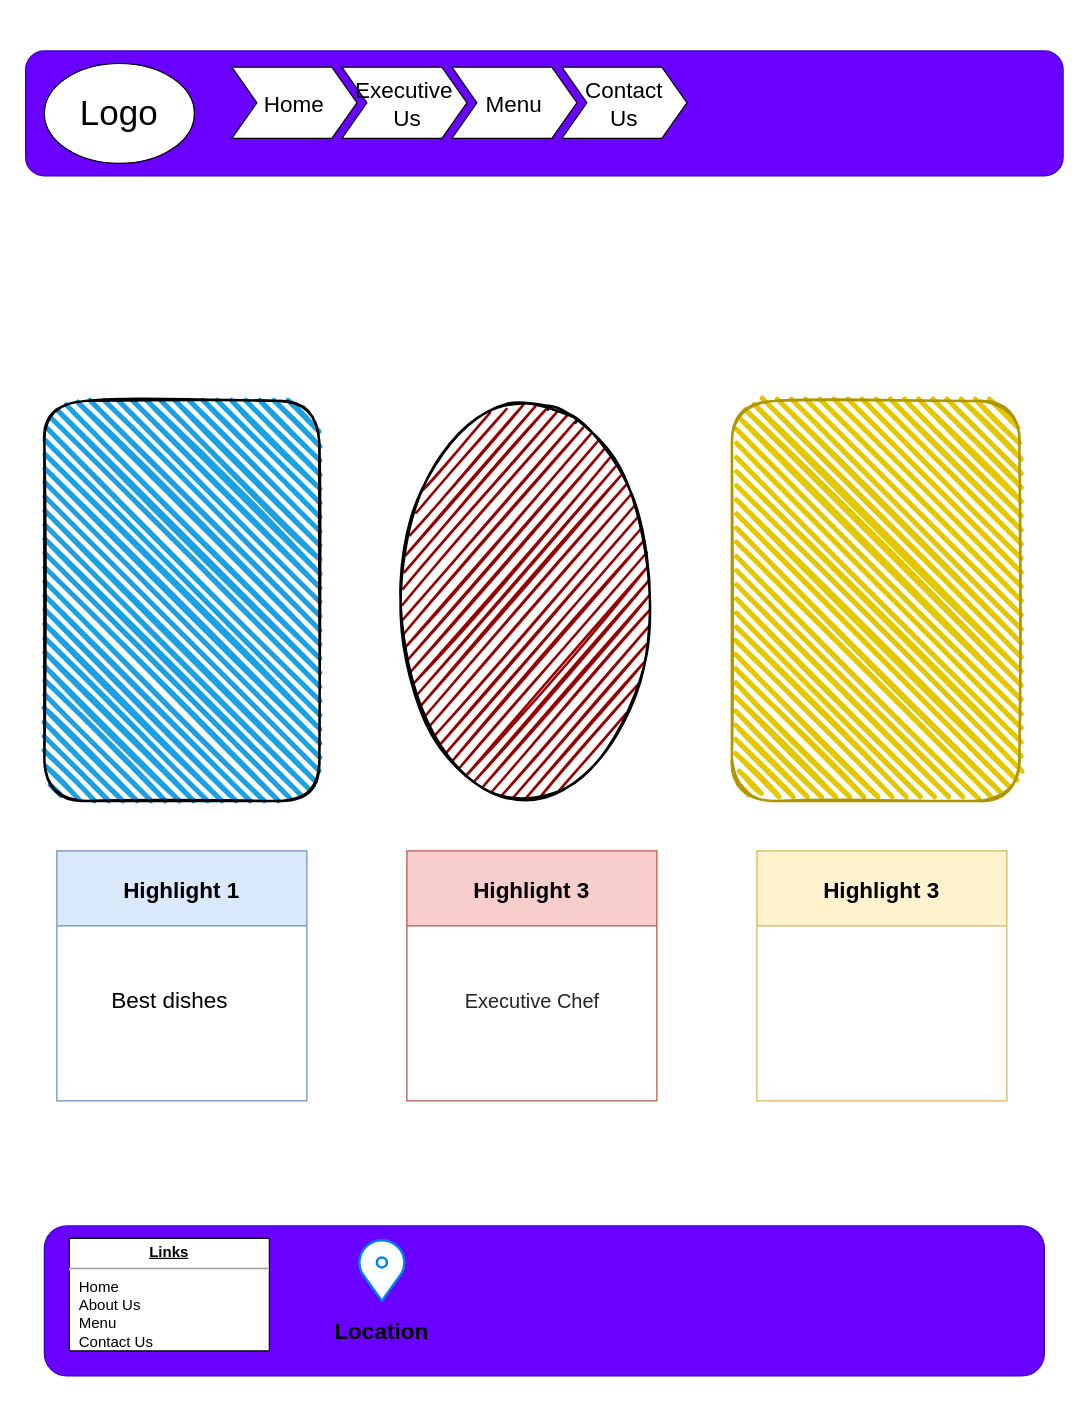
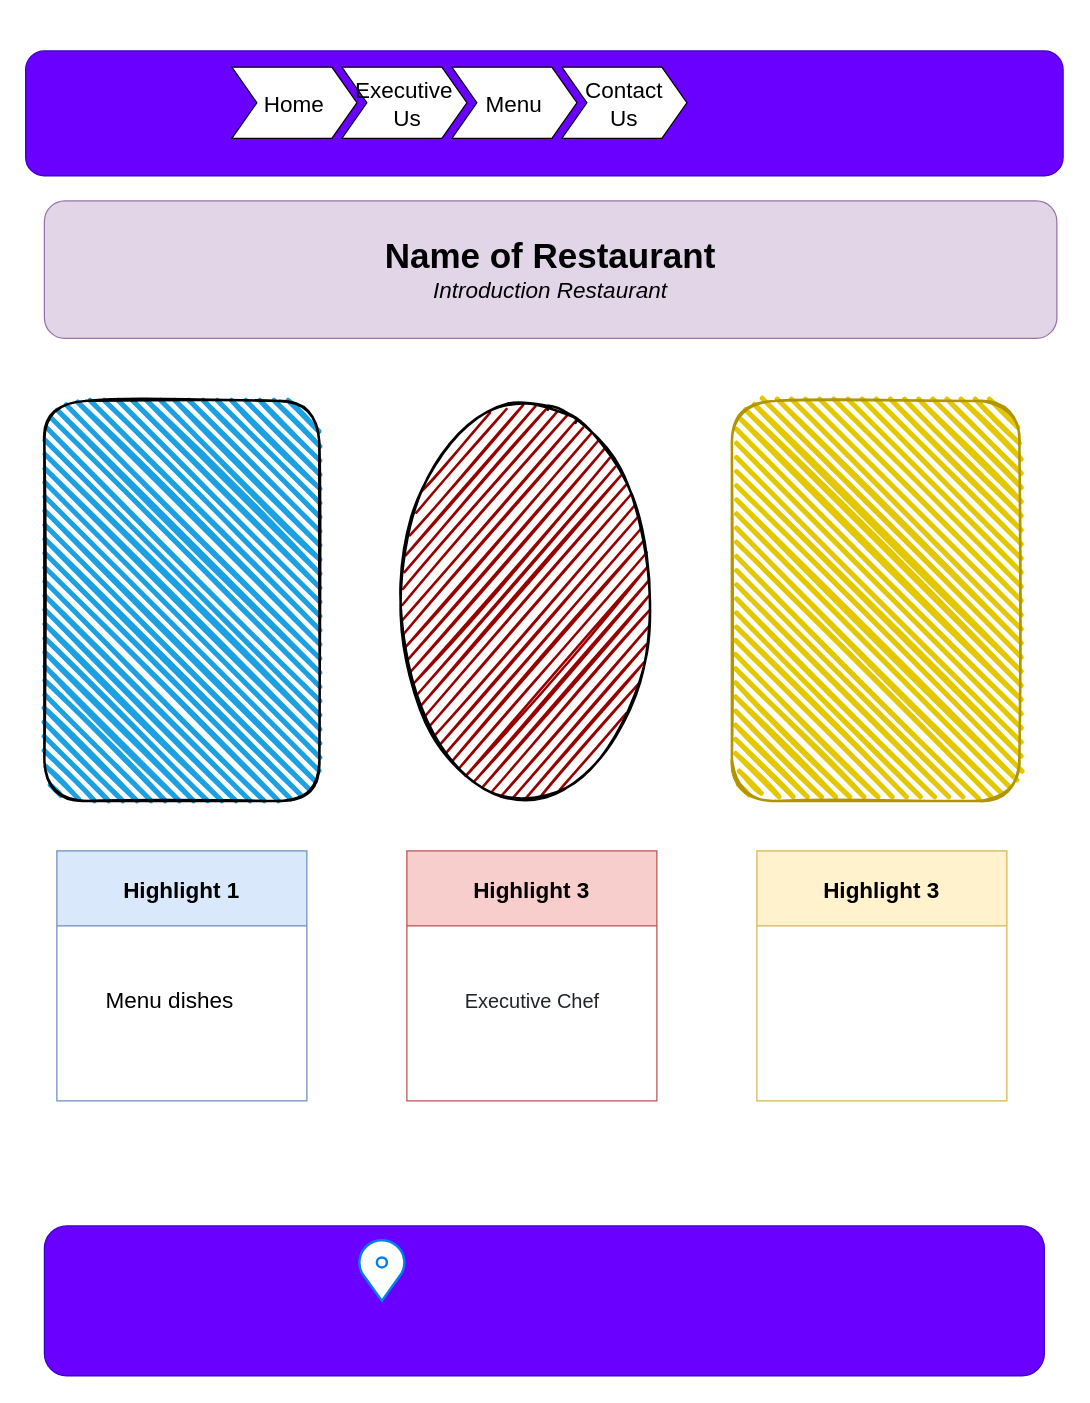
node "Logo": removed
node "Name of Restaurant Introduction Restaurant": added
node "Best dishes": label "Best dishes" -> "Menu dishes"
node "Links Home About Us Menu Contact Us": removed
node "Location": removed
